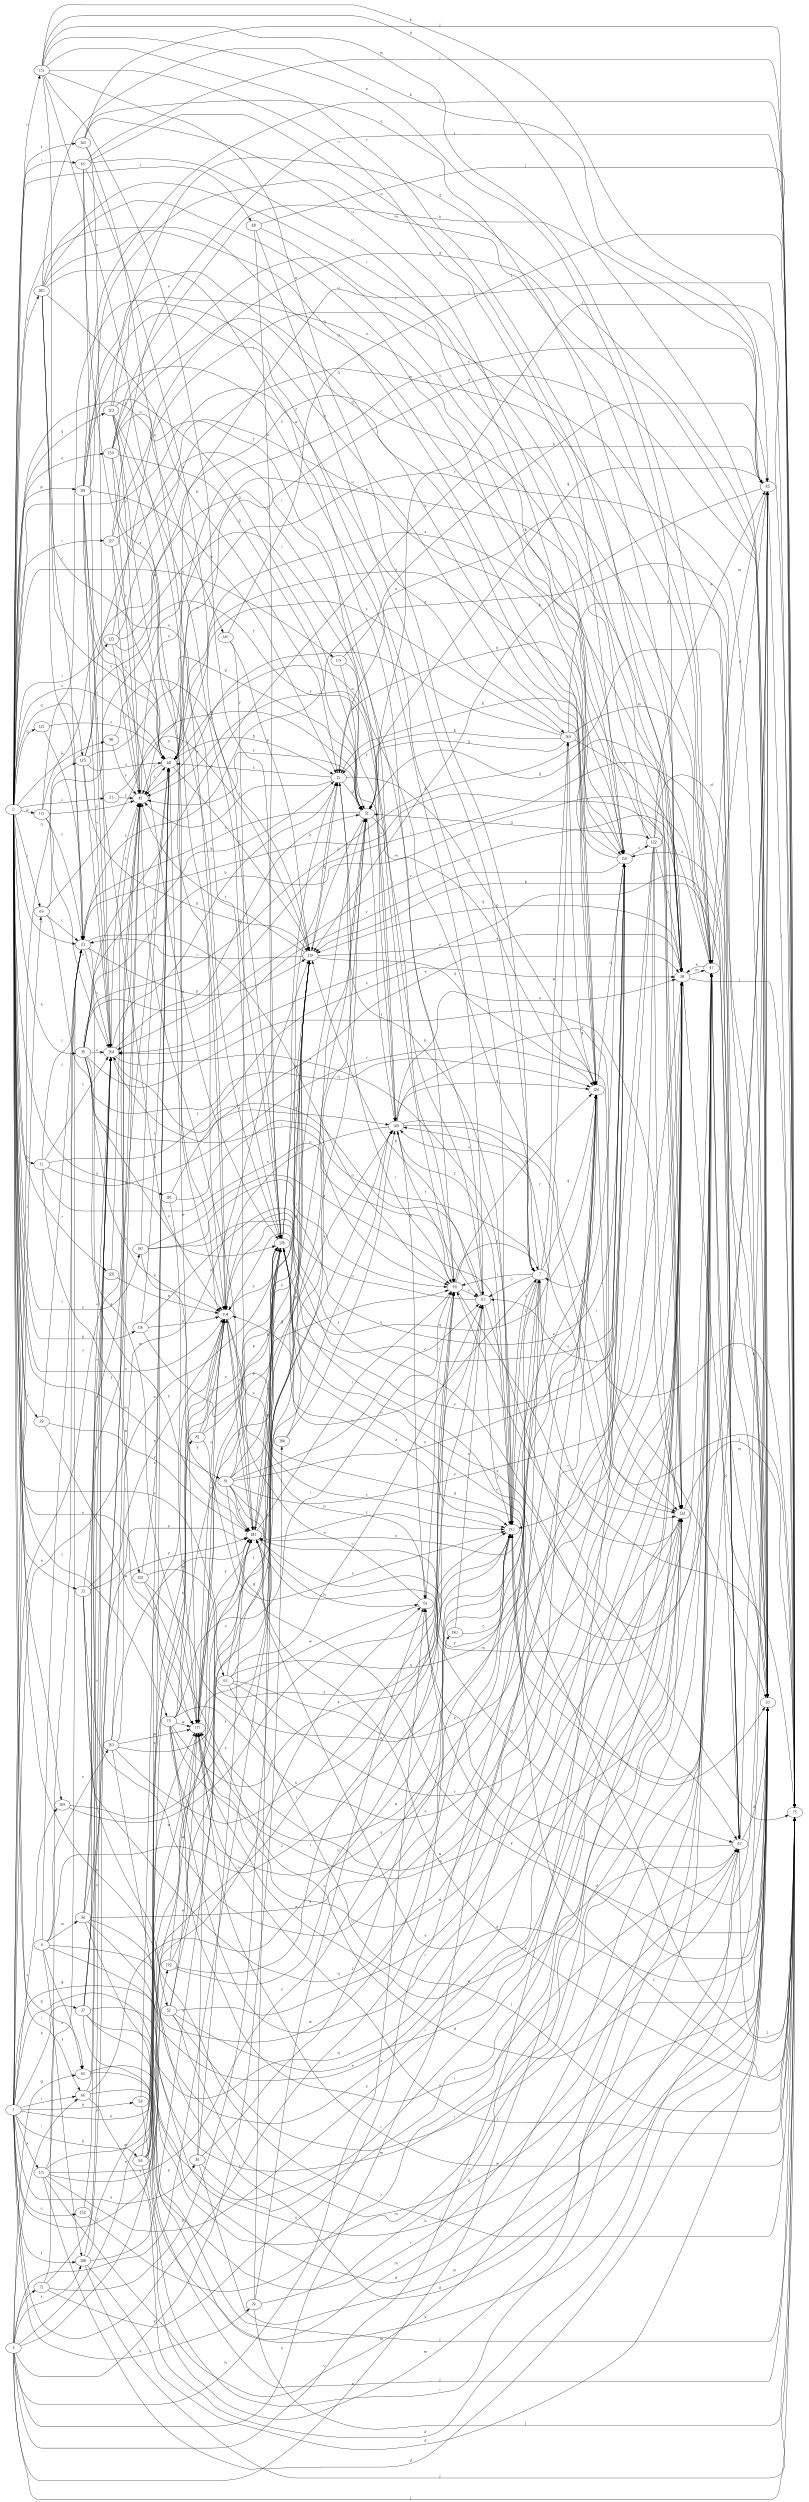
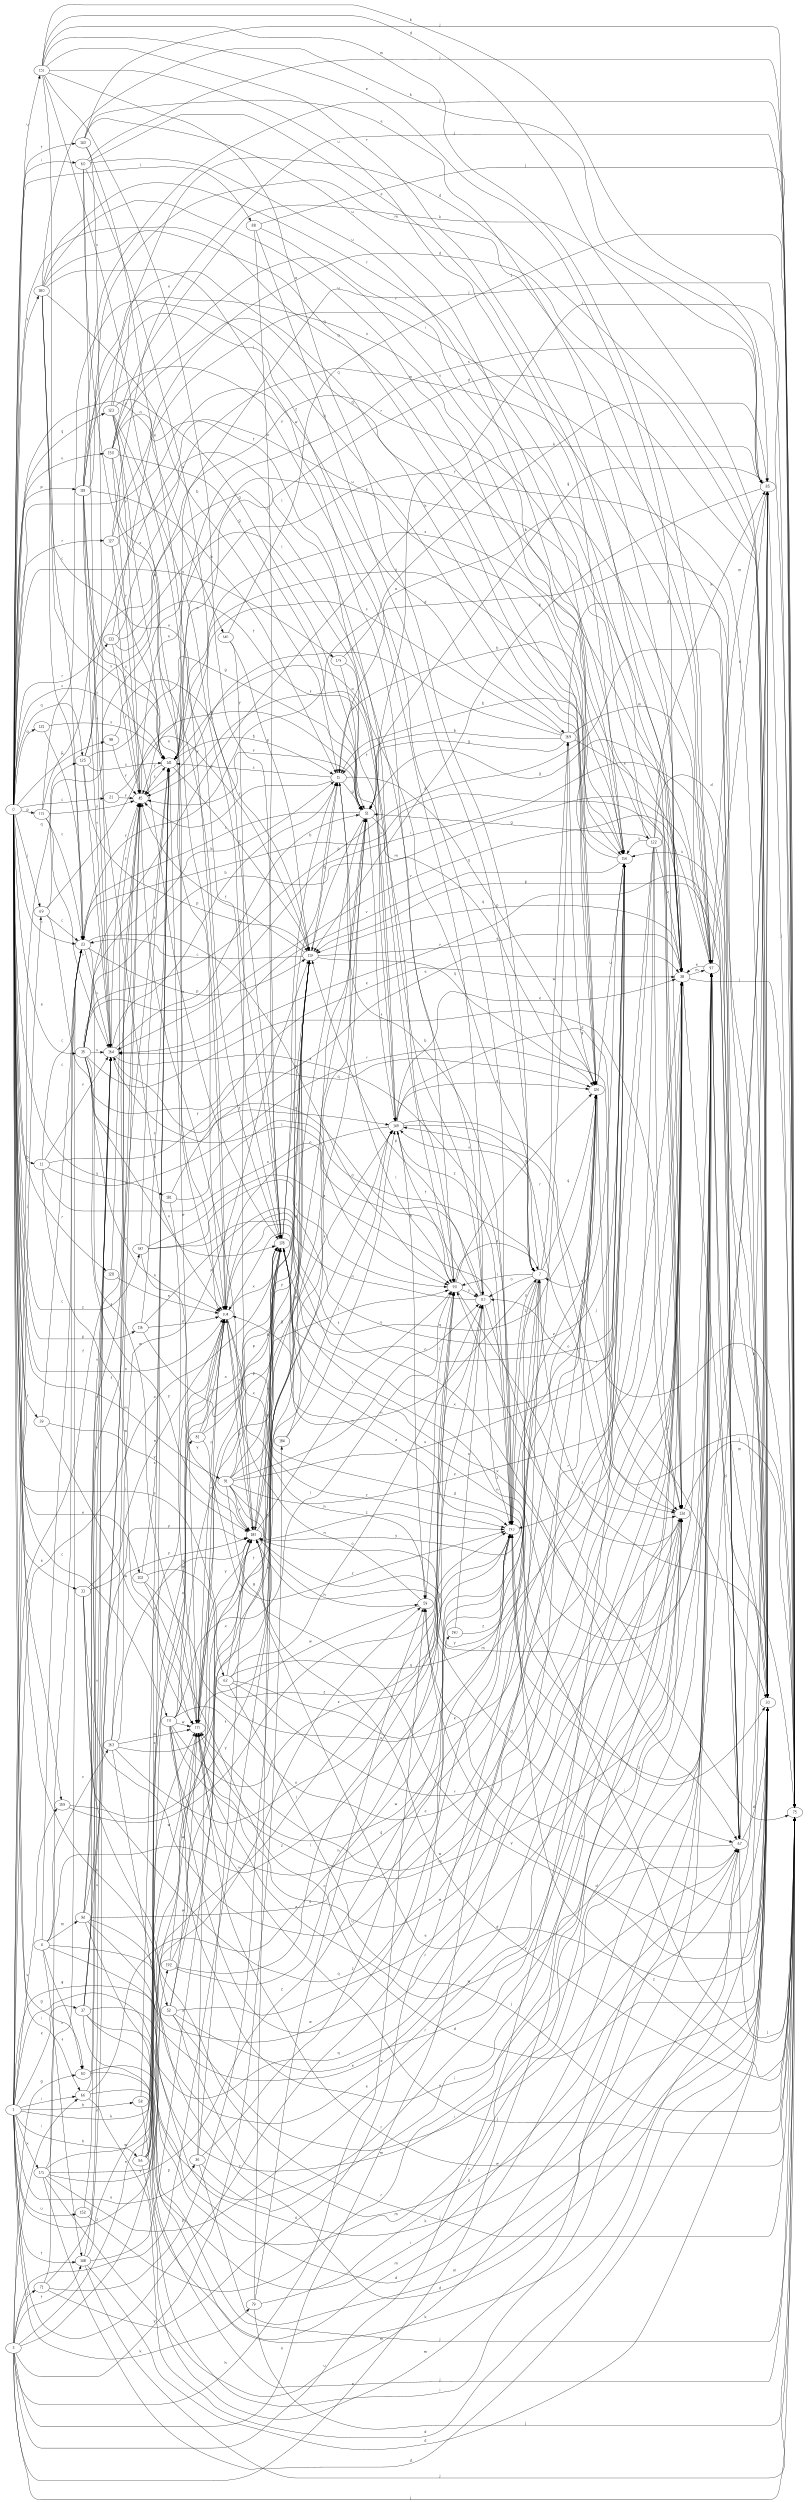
edge "156" -> "122": reversed
edge "33" -> "164": removed, label "v"
